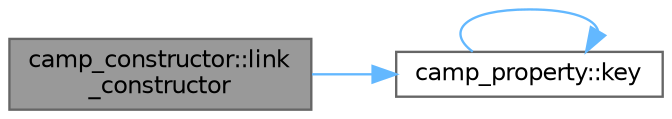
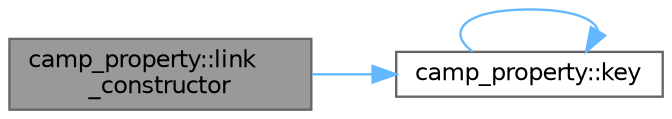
node "camp_constructor::link _constructor": label "camp_constructor::link _constructor" -> "camp_property::link _constructor"
